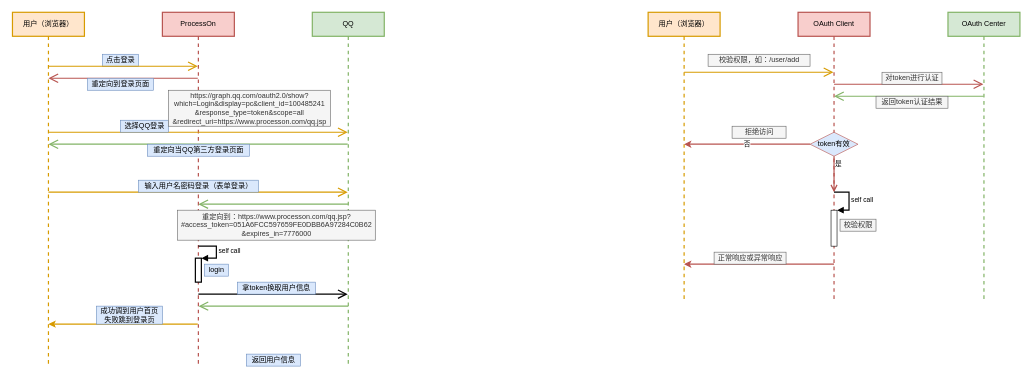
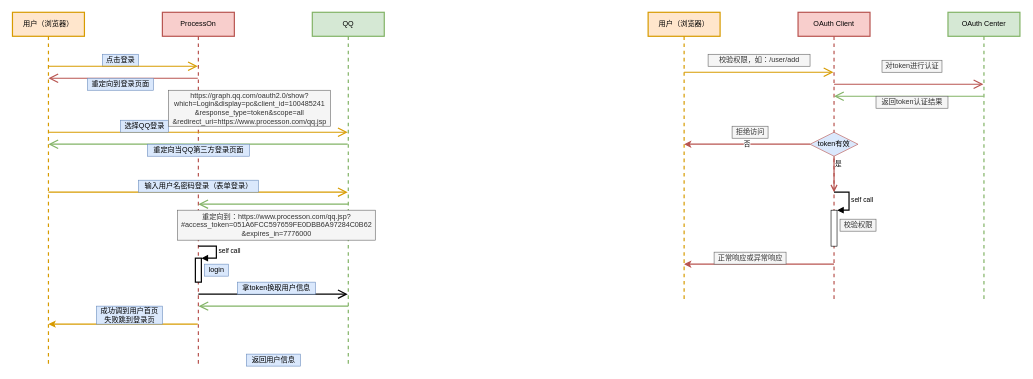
node "对token进行认证": moved (912, 78) -> (912, 66)
node "拒绝访问": size 54x12 -> 36x12
